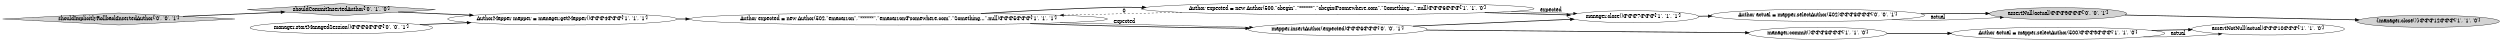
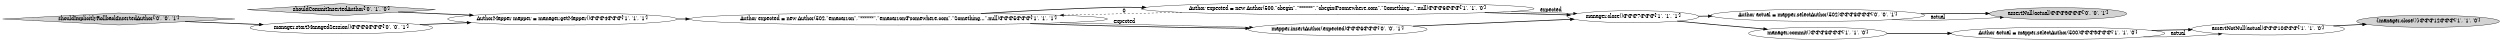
edge "shouldImplicitlyRollbackInsertedAuthor['0', '0', '1']" -> "shouldCommitInsertedAuthor['0', '1', '0']": now "shouldImplicitlyRollbackInsertedAuthor['0', '0', '1']" -> "manager.startManagedSession()@@@3@@@['0', '0', '1']"
edge "assertNull(actual)@@@9@@@['0', '0', '1']" -> "{manager.close()}@@@12@@@['1', '1', '0']": now "assertNotNull(actual)@@@10@@@['1', '1', '0']" -> "{manager.close()}@@@12@@@['1', '1', '0']"
edge "mapper.insertAuthor(expected)@@@6@@@['0', '0', '1']" -> "manager.commit()@@@8@@@['1', '1', '0']": now "manager.close()@@@7@@@['1', '1', '1']" -> "manager.commit()@@@8@@@['1', '1', '0']"
